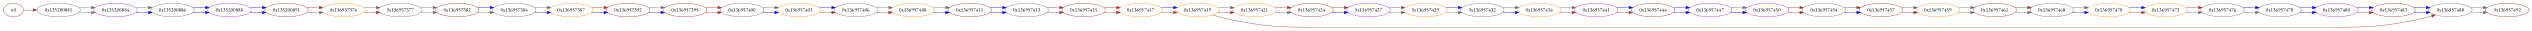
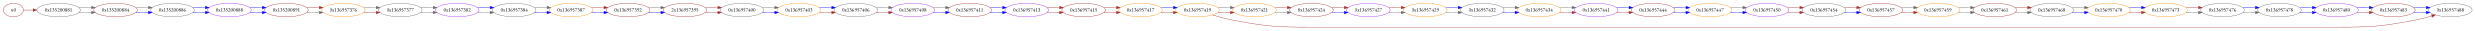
node "0x135200884": color purple -> brown
node "0x136957382": color brown -> purple
node "0x136957395": label "0x136957395" -> "2x136957395"
node "0x136957408": color darkorange -> purple
node "0x136957413": color gray40 -> purple
node "0x136957447": color purple -> darkorange
node "0x136957492": removed
